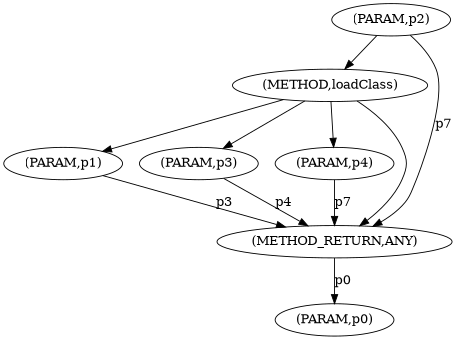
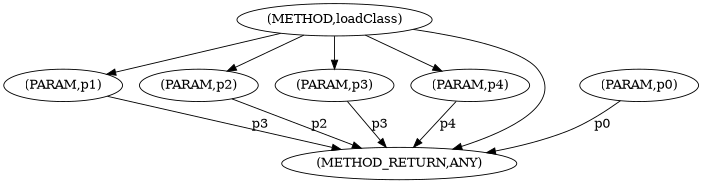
edge "(PARAM,p2)" -> "(METHOD,loadClass)": reversed
edge "(PARAM,p2)" -> "(METHOD_RETURN,ANY)": label "p7" -> "p2"
edge "(PARAM,p3)" -> "(METHOD_RETURN,ANY)": label "p4" -> "p3"
edge "(PARAM,p4)" -> "(METHOD_RETURN,ANY)": label "p7" -> "p4"
edge "(METHOD_RETURN,ANY)" -> "(PARAM,p0)": reversed
